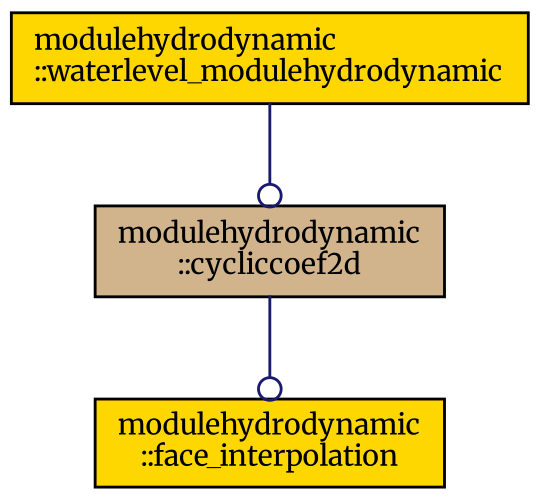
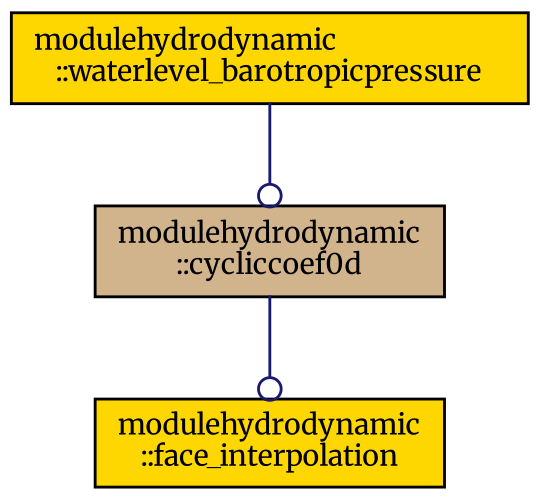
node "modulehydrodynamic ::waterlevel_modulehydrodynamic": label "modulehydrodynamic ::waterlevel_modulehydrodynamic" -> "modulehydrodynamic ::waterlevel_barotropicpressure"
node "modulehydrodynamic ::cycliccoef2d": label "modulehydrodynamic ::cycliccoef2d" -> "modulehydrodynamic ::cycliccoef0d"
